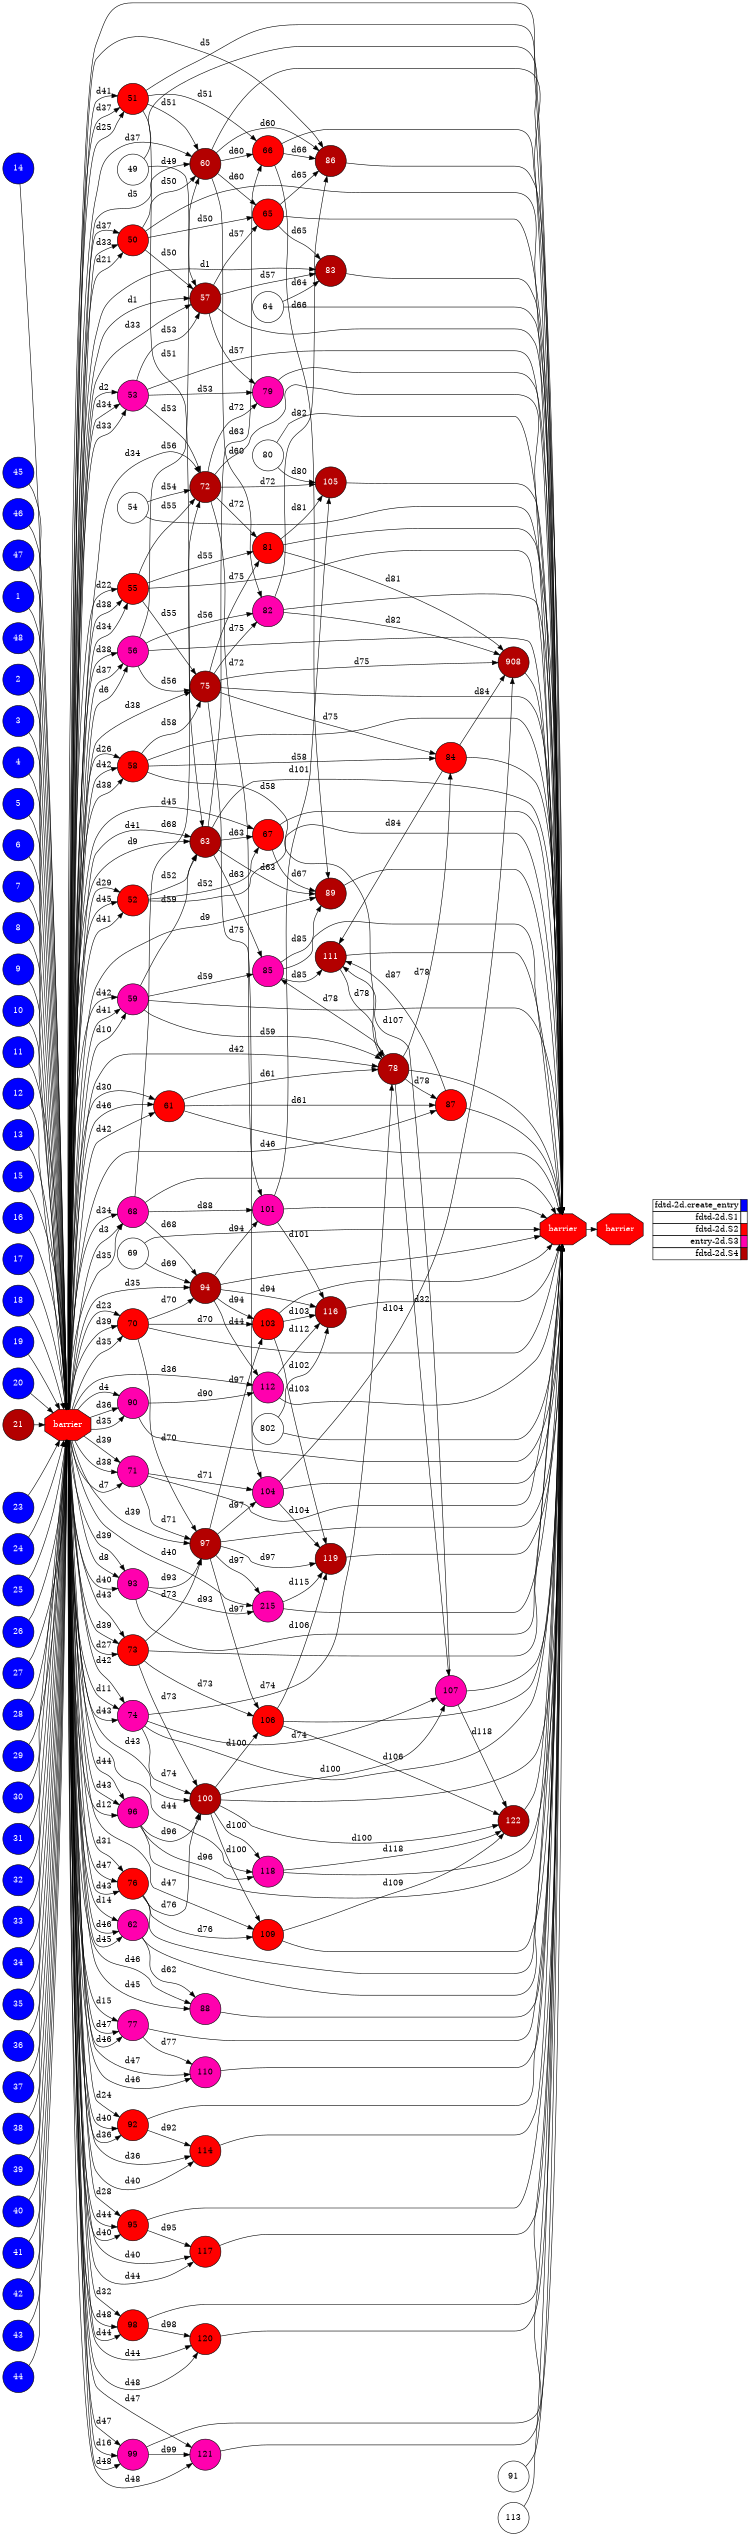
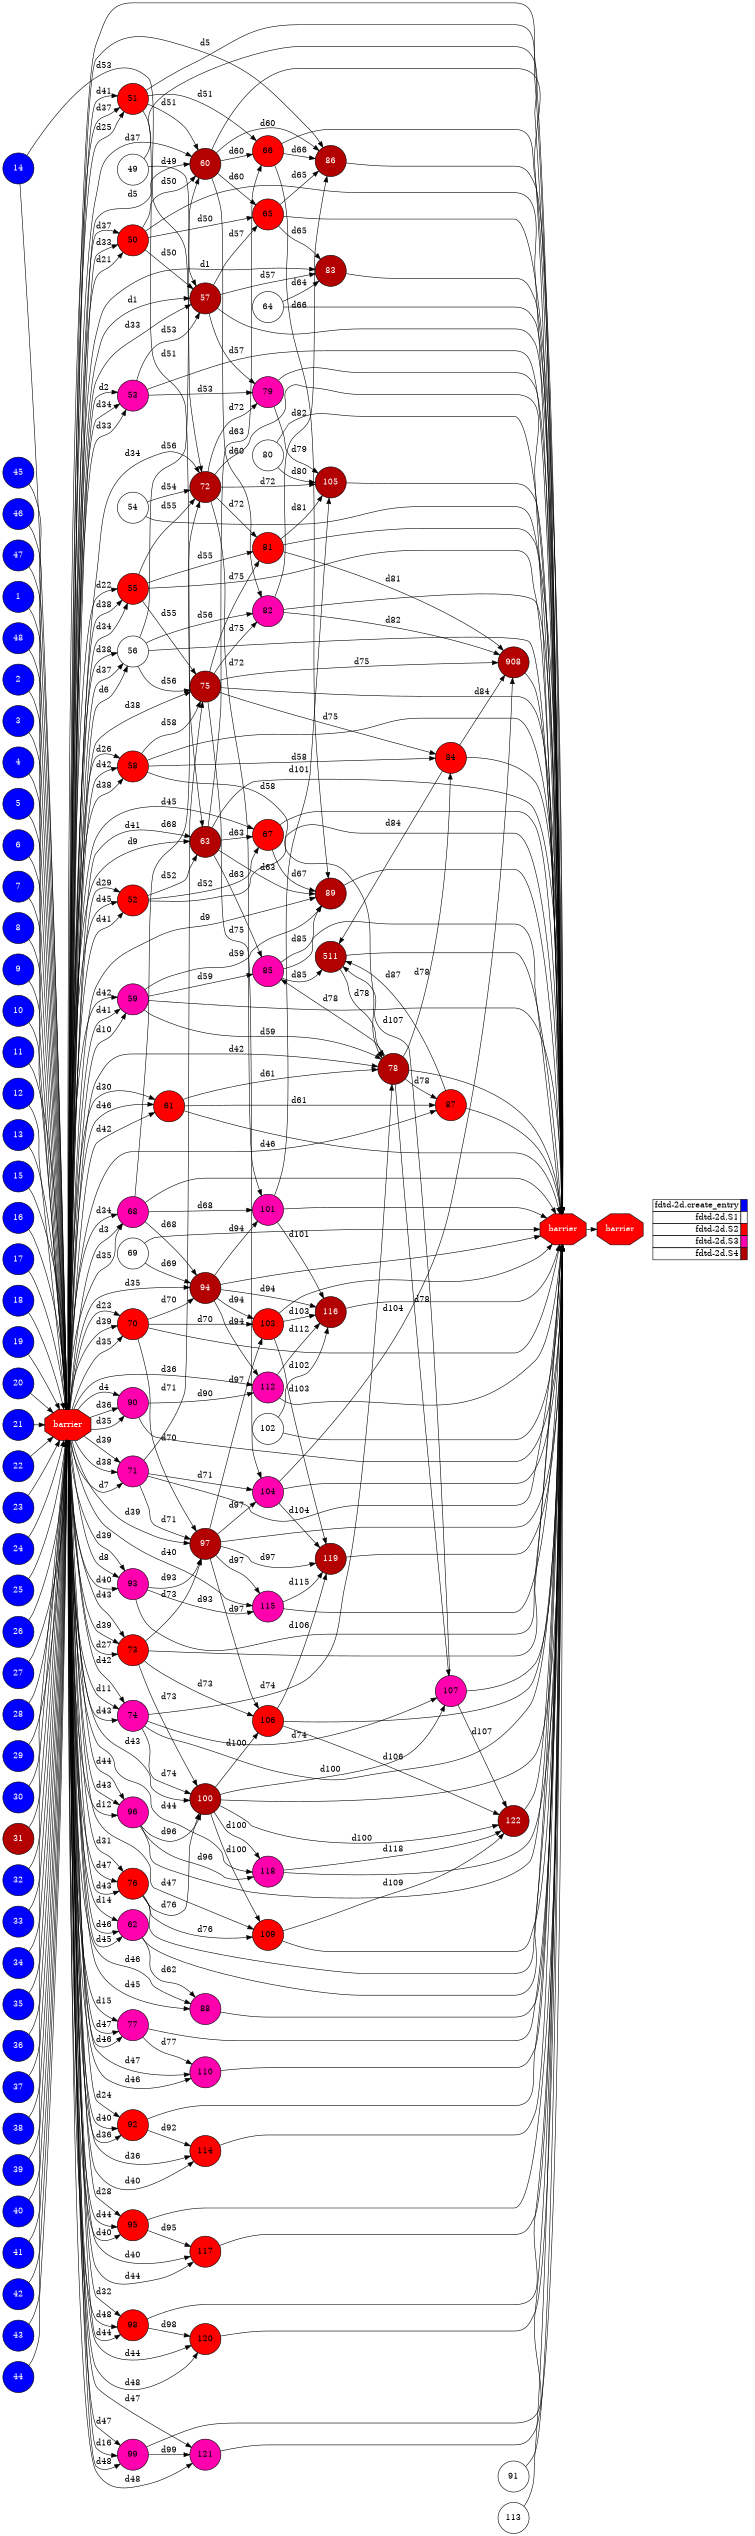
edge "53" -> "72": now "14" -> "72"
edge "79" -> "105": added, label "d79"
node "56": fillcolor #ff00ae -> #ffffff
edge "59" -> "63": now "59" -> "89"
node "111": label "111" -> "511"
edge "71" -> "75": added, label "d71"
edge "68" -> "101": label "d88" -> "d68"
node "fdtd-2d.create_entry": text "entry-2d.S3" -> "fdtd-2d.S3"
edge "78" -> "107": label "d32" -> "d78"
edge "94" -> "112": label "d44" -> "d94"
node "21": fillcolor #b30000 -> #0000ff
node "802": label "802" -> "102"
node "22": added
node "215": label "215" -> "115"
edge "107" -> "122": label "d118" -> "d107"
node "31": fillcolor #0000ff -> #b30000
